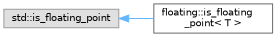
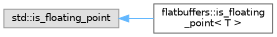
node "floating::is_floating _point< T >": label "floating::is_floating _point< T >" -> "flatbuffers::is_floating _point< T >"
